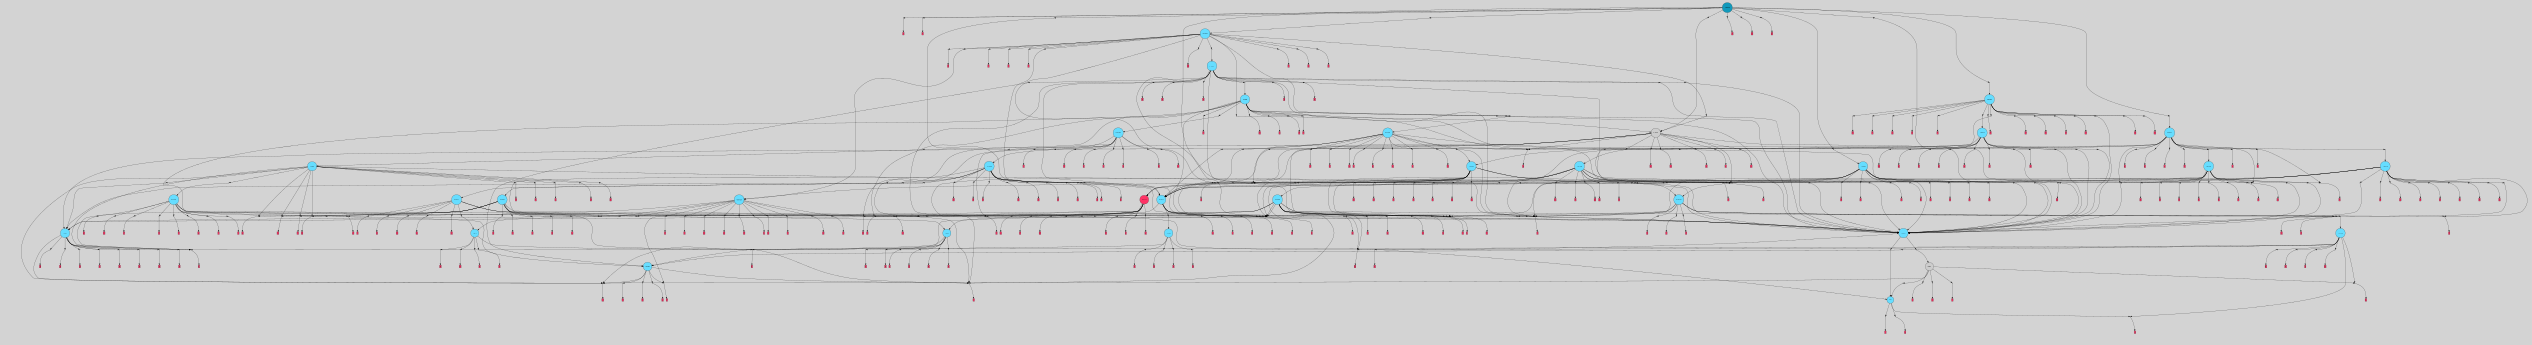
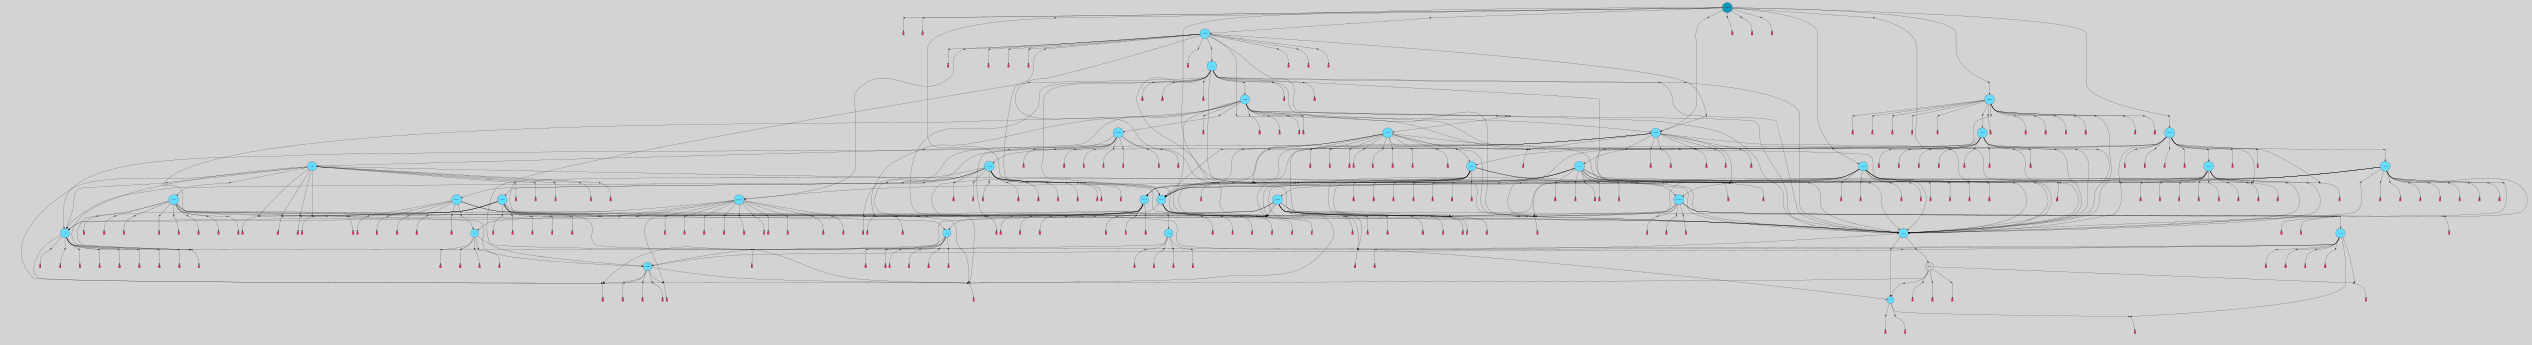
node "T3749": fillcolor #cccccc -> #66ddff
node "T3113": fillcolor #ff3366 -> #66ddff
